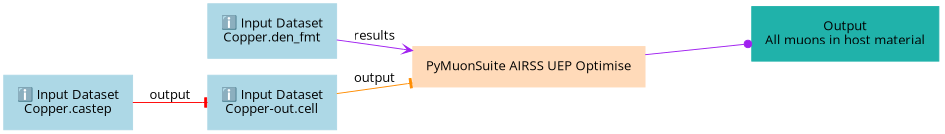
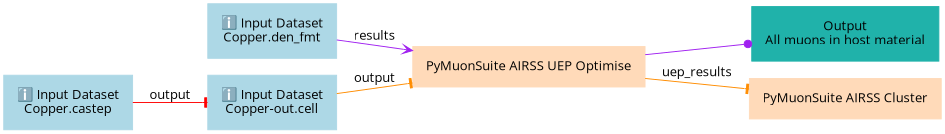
node "PyMuonSuite AIRSS Cluster": added
